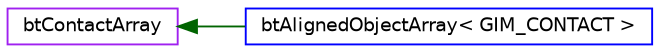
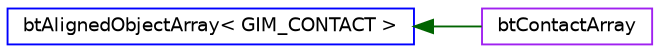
edge "btAlignedObjectArray< GIM_CONTACT >" -> "btContactArray": reversed
